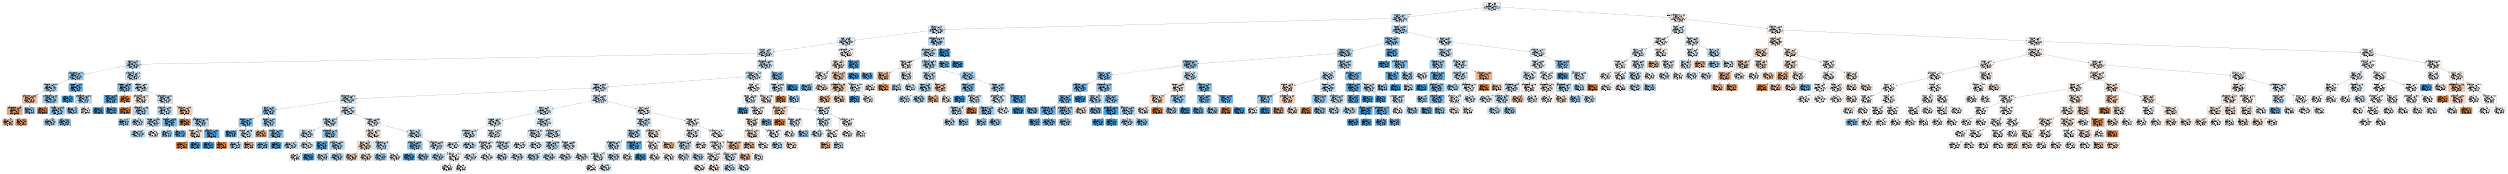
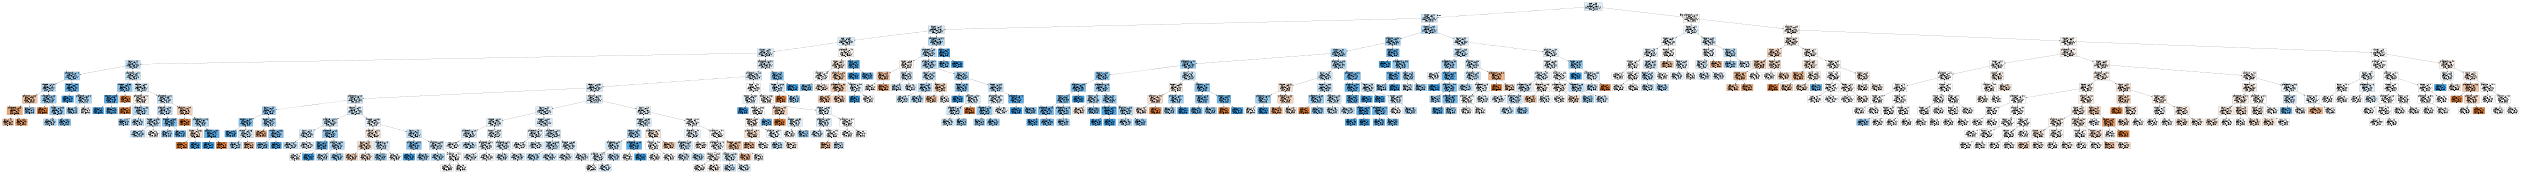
node "gini = 0.444 samples = 18 value = [6, 12] class = True": added
node "class = 0.444 samples = 24 value = [16, 8] class = False": label "class = 0.444 samples = 24 value = [16, 8] class = False" -> "gini = 0.444 samples = 24 value = [16, 8] class = False"
node "gini = 0.5 samples = 296 value = [144, 152] class = True": fillcolor #f5fafe -> #efb388
node "gini = 0.48 samples = 30 value = [18, 12] class = True": label "gini = 0.48 samples = 30 value = [18, 12] class = True" -> "gini = 0.48 samples = 30 value = [18, 12] class = False"
